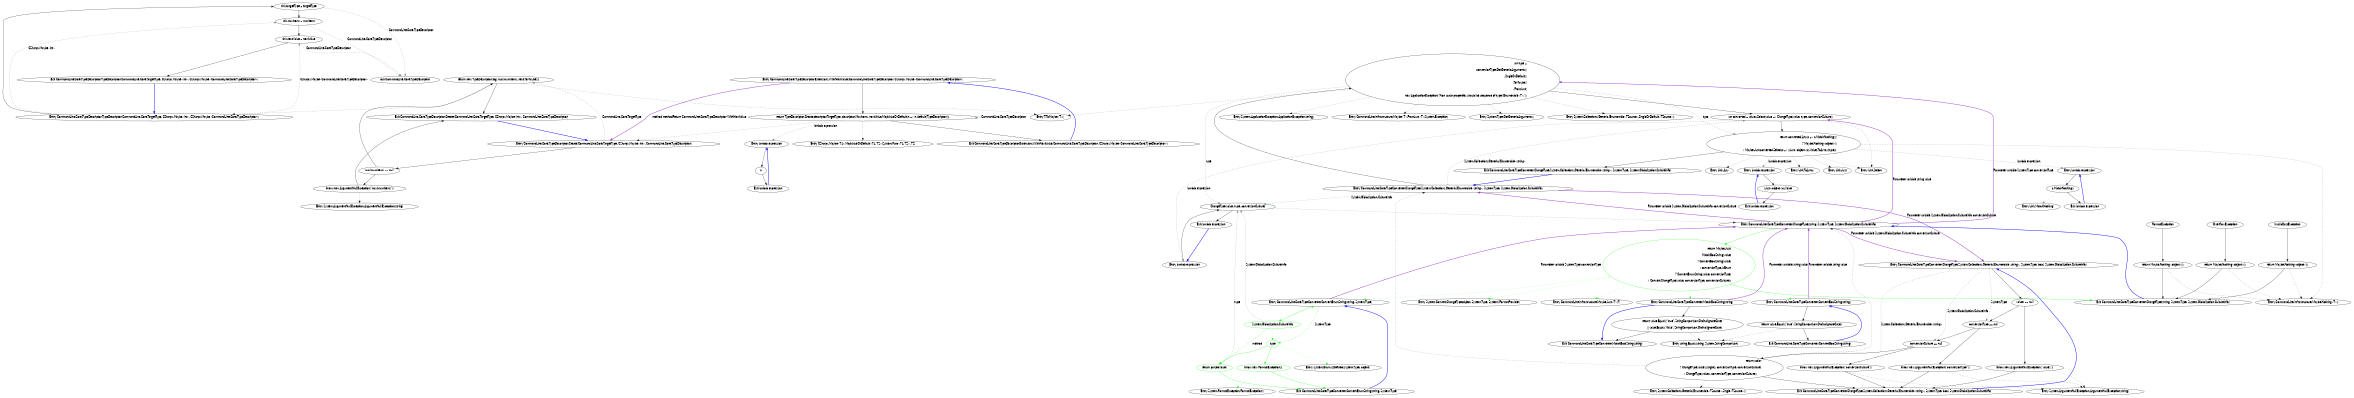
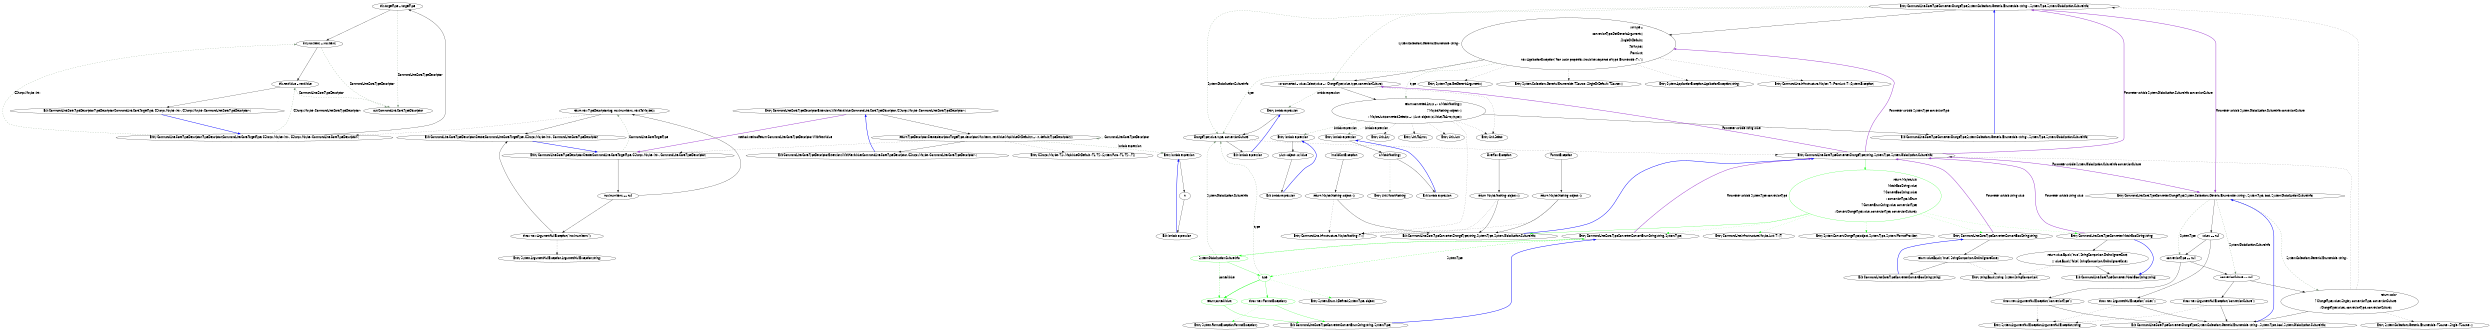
node "Entry T.ToMaybe<T>()": removed
edge "return parsedValue;" -> "ChangeType(value, type, conversionCulture)": now "type" -> "ChangeType(value, type, conversionCulture)"
edge "System.Globalization.CultureInfo" -> "type": style dotted -> solid
edge "System.Globalization.CultureInfo" -> "return parsedValue;": label "method" -> "parsedValue"
edge "type" -> "return parsedValue;": style solid -> bold
